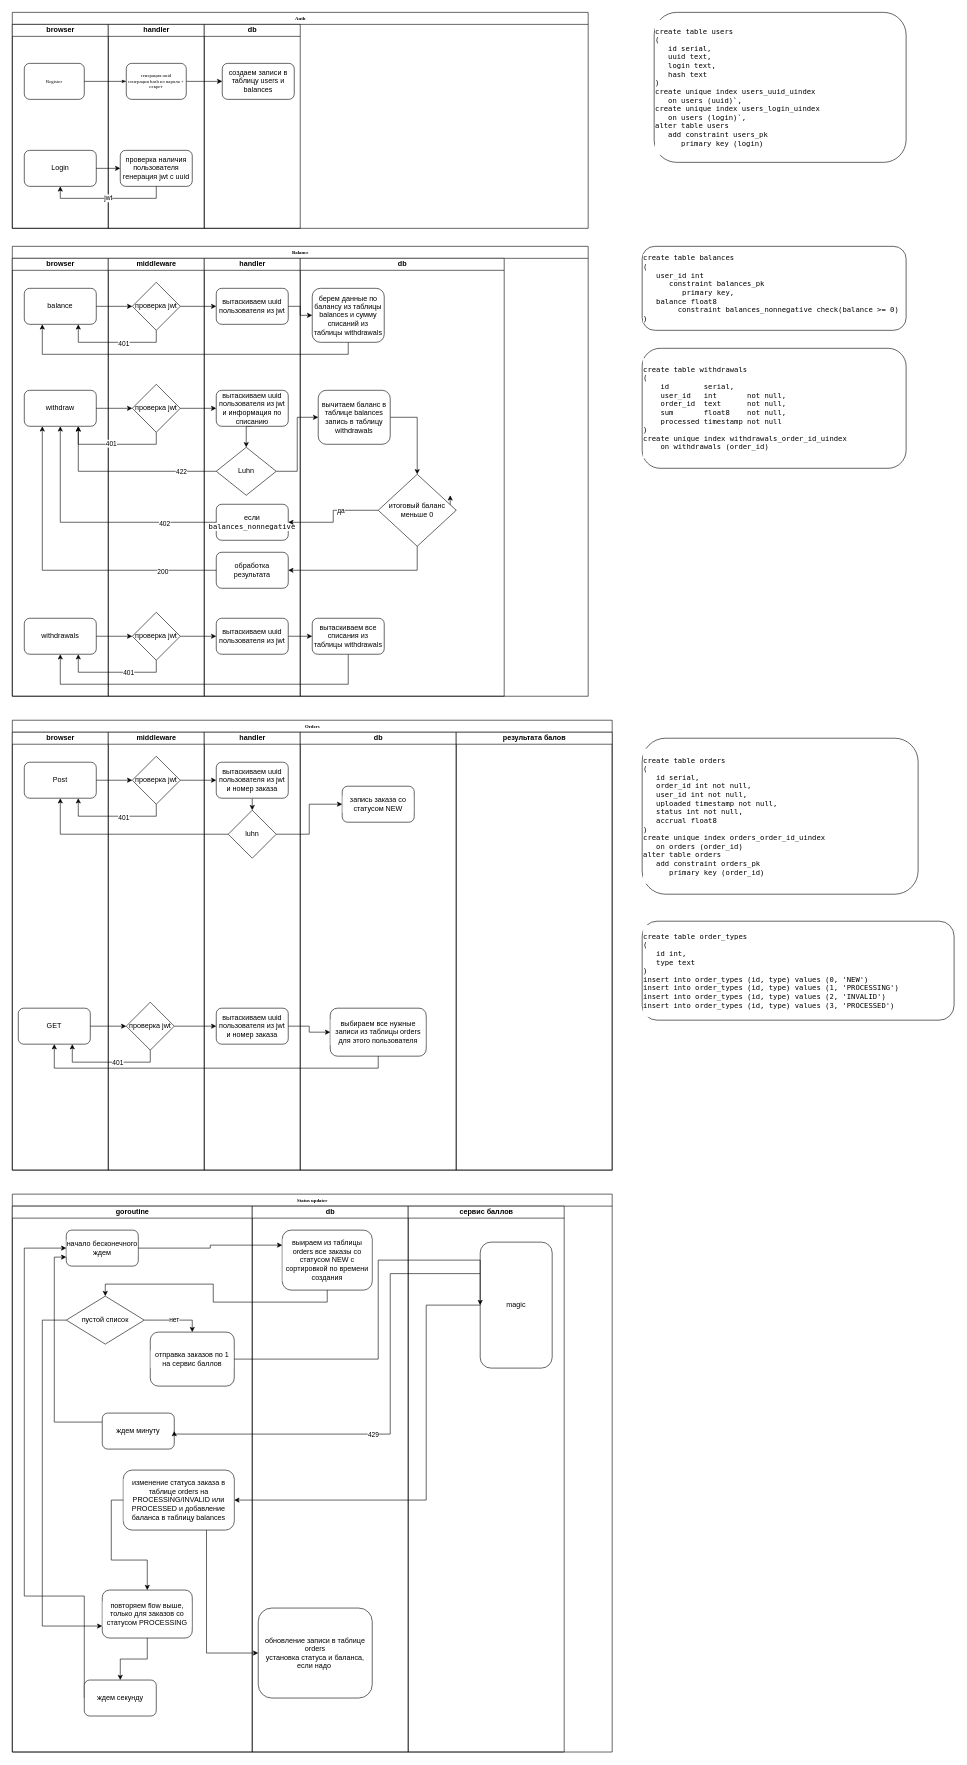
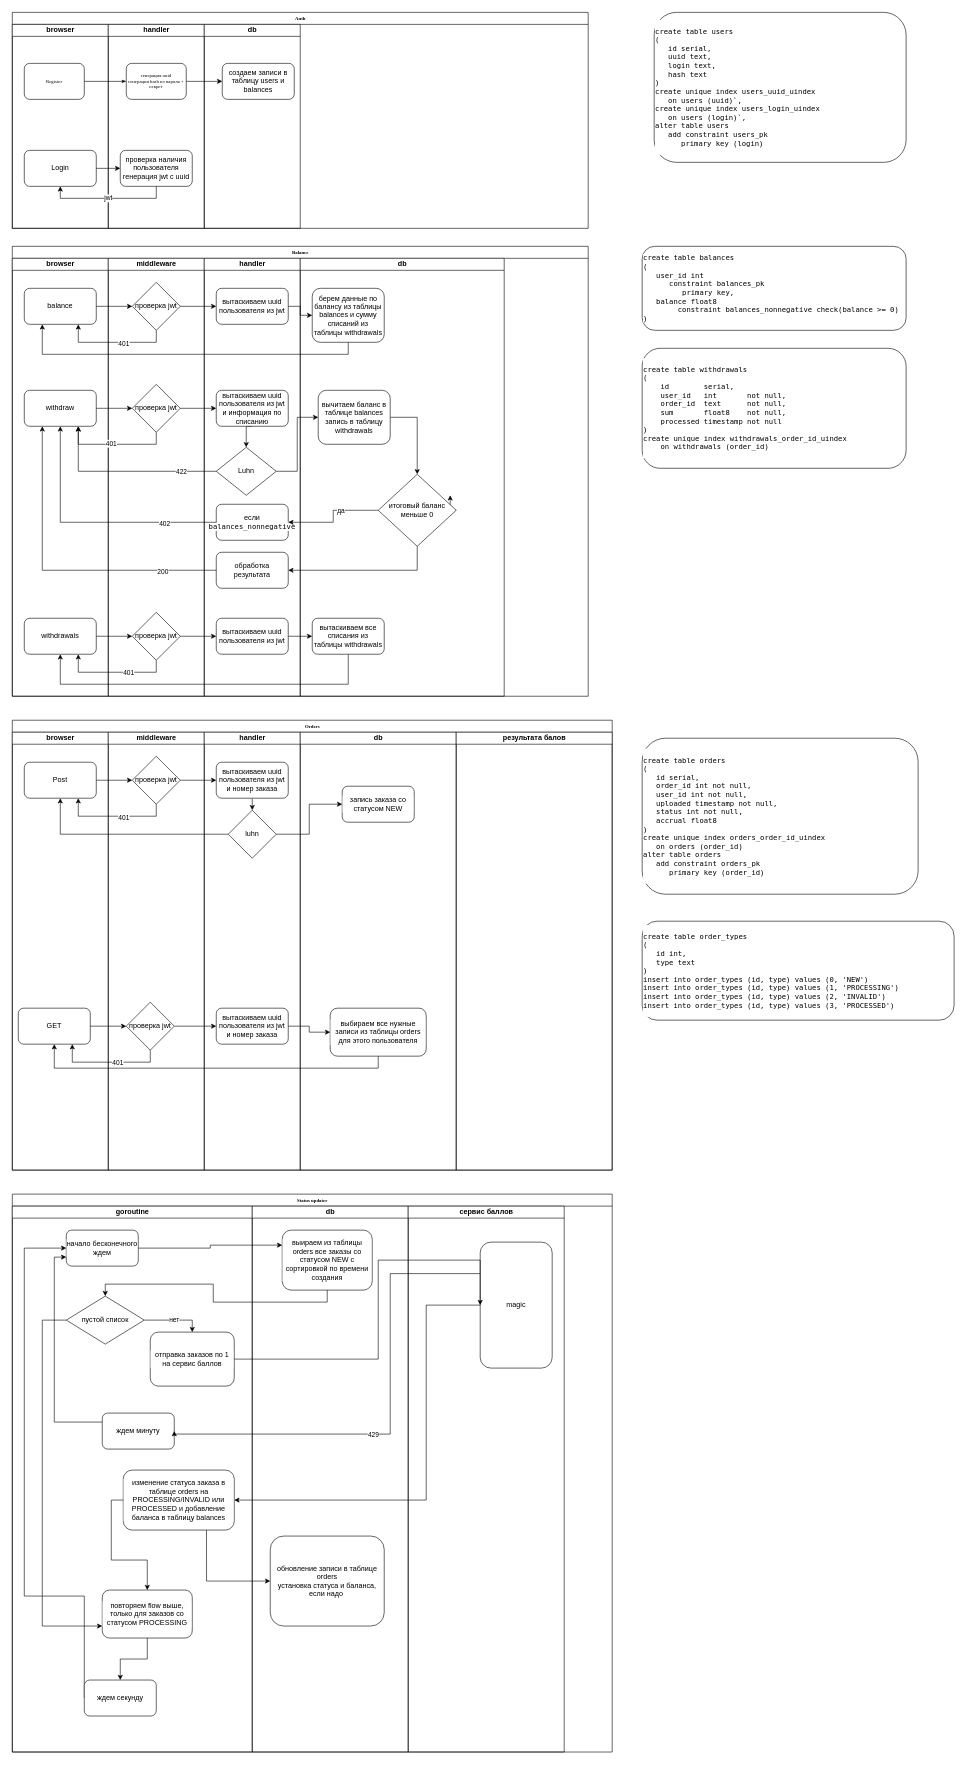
node "обновление записи в таблице orders установка статуса и баланса, если надо": moved (315, 1653) -> (327, 1581)
